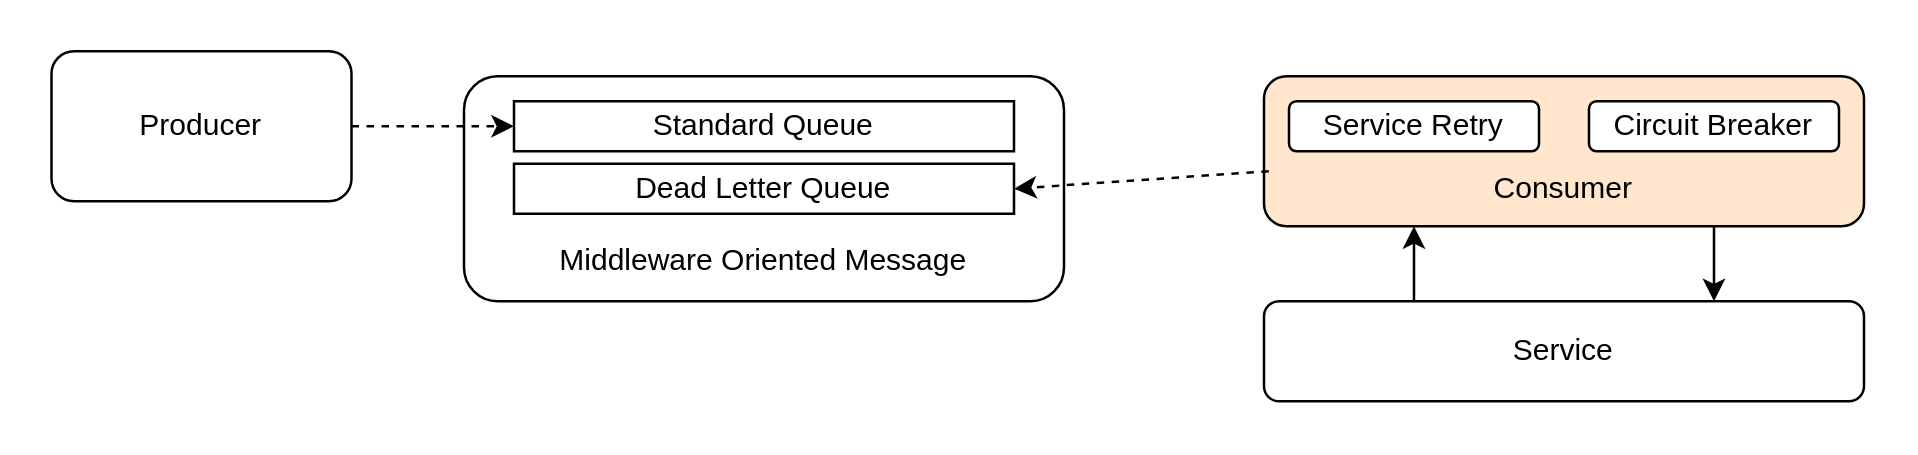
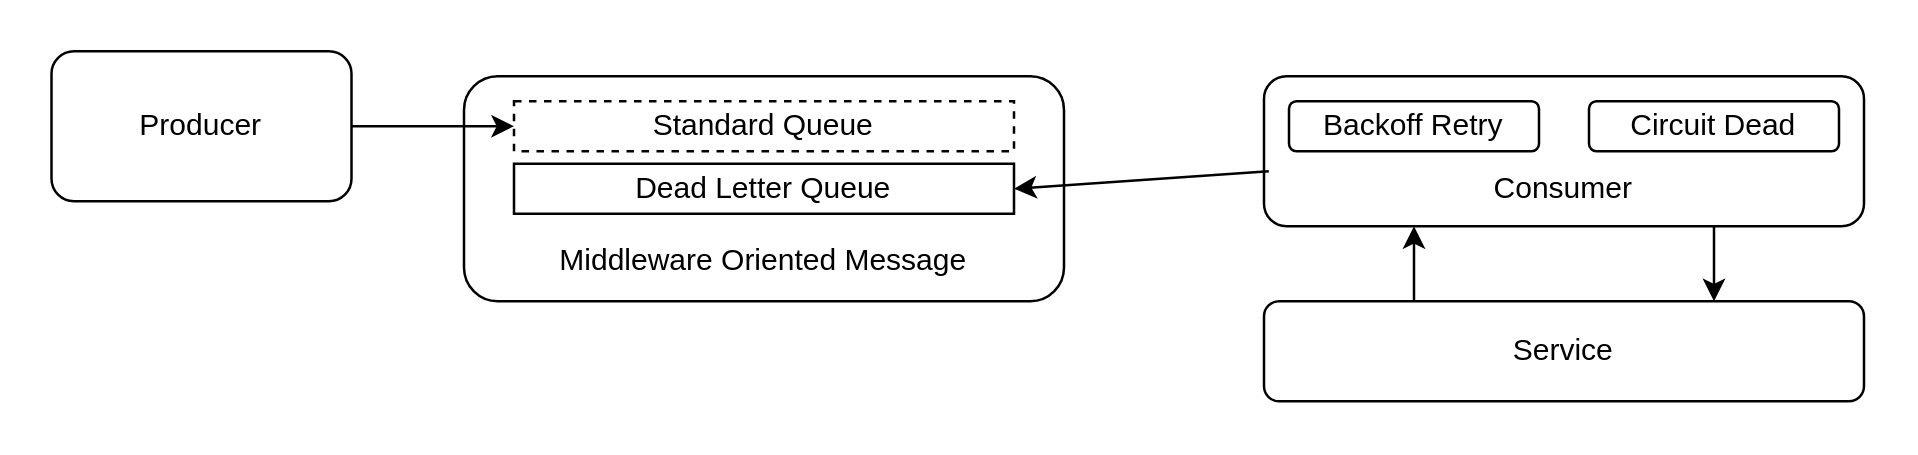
edge "Producer" -> "Standard Queue": style dashed -> solid
node "Standard Queue": style solid -> dashed
node "Service Retry": label "Service Retry" -> "Backoff Retry"
node "Circuit Breaker": label "Circuit Breaker" -> "Circuit Dead"
node "Consumer": fillcolor #ffe6cc -> #ffffff
edge "Consumer" -> "Dead Letter Queue": style dashed -> solid
